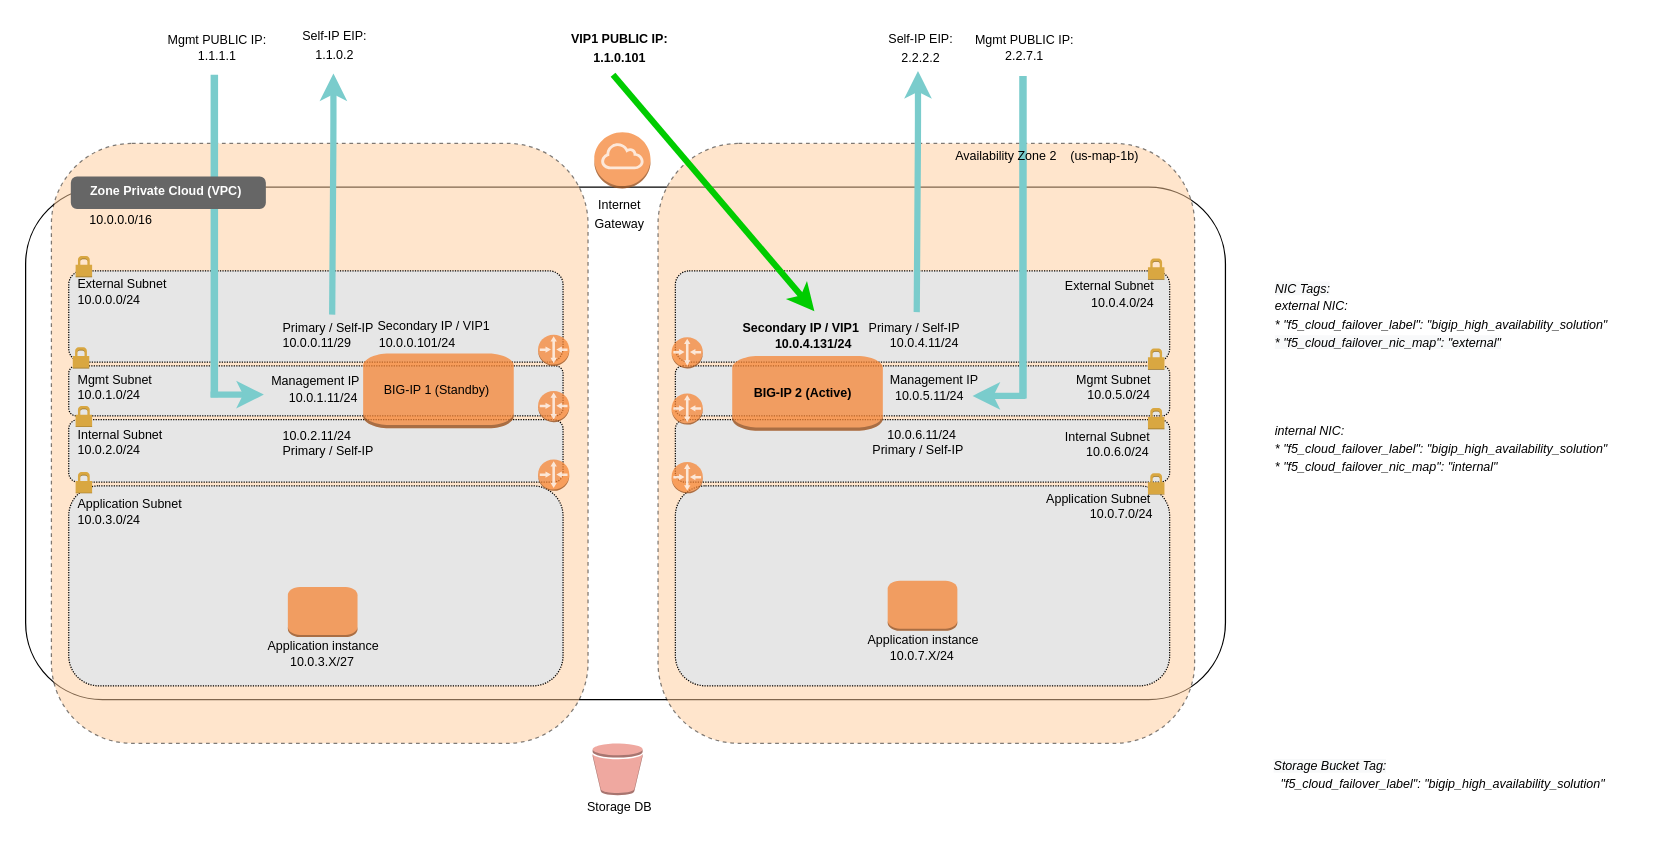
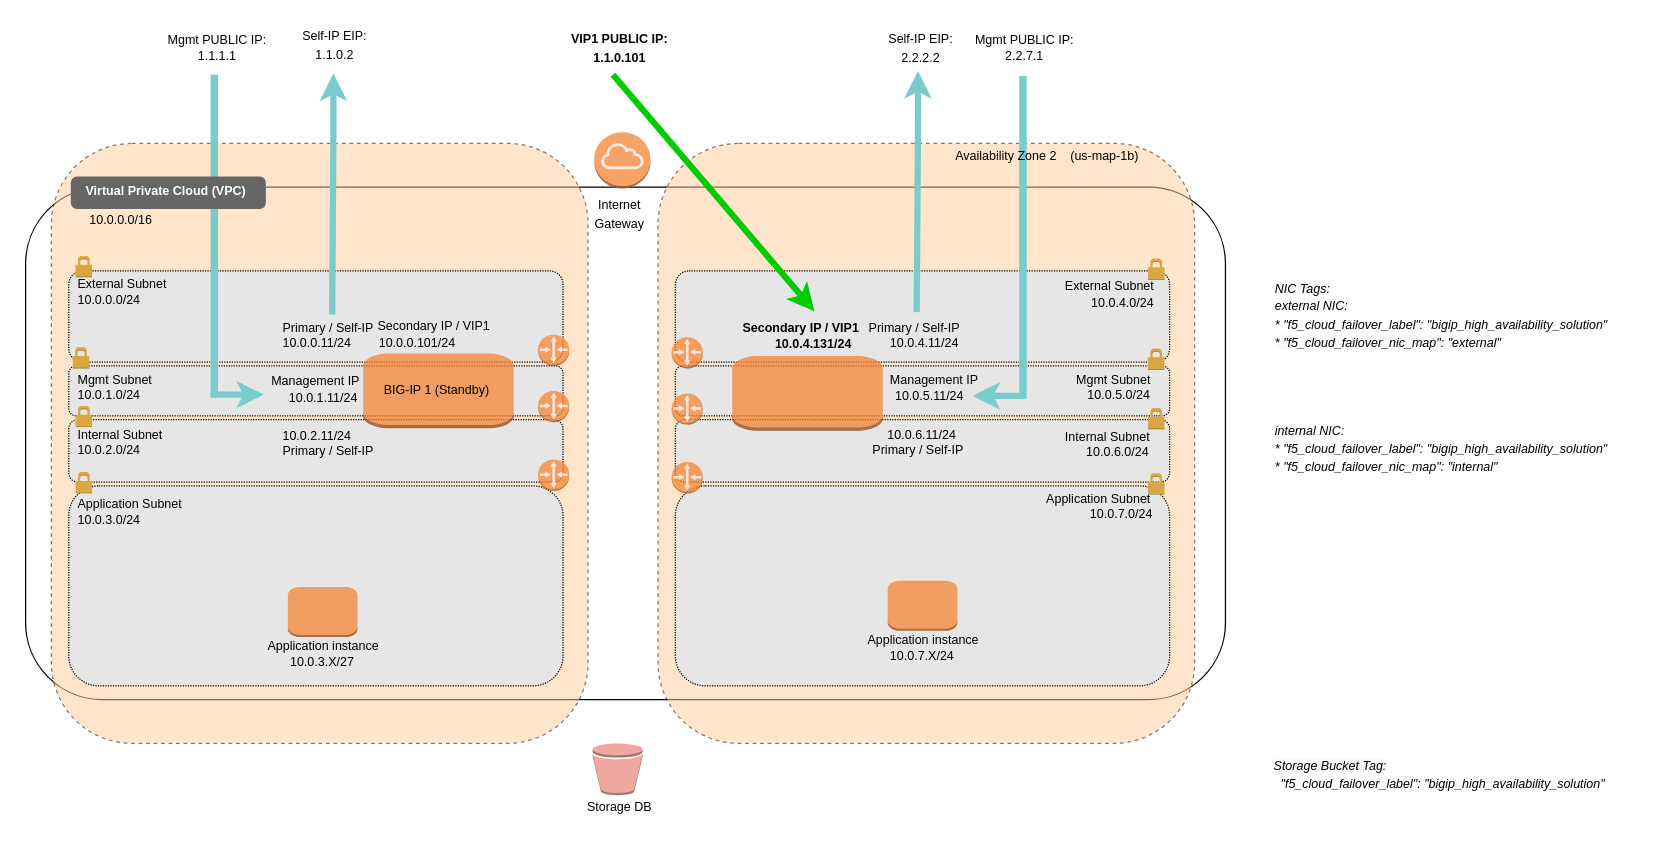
node "Zone Private Cloud (VPC)": label "Zone Private Cloud (VPC)" -> "Virtual Private Cloud (VPC)"
node "10.0.0.11/29": label "10.0.0.11/29" -> "10.0.0.11/24"
node "BIG-IP 2 (Active)": removed
